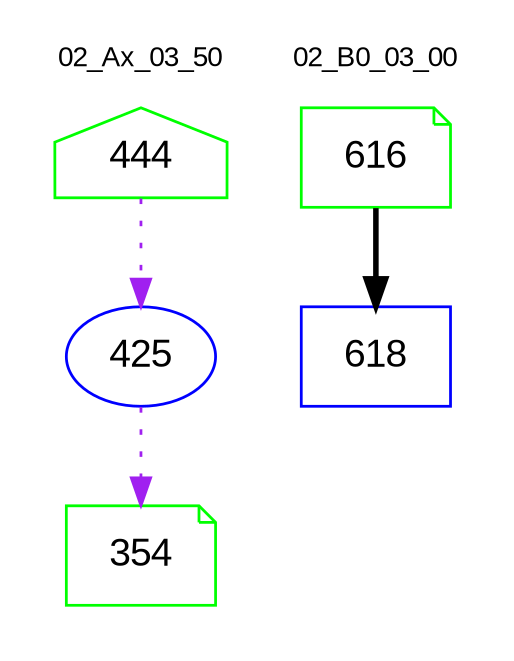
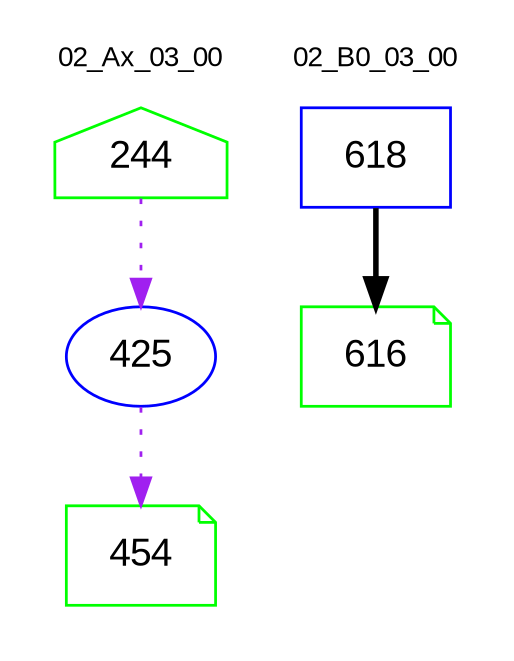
cluster "02_Ax_03_50": label "02_Ax_03_50" -> "02_Ax_03_00"
node "444": label "444" -> "244"
edge "616" -> "618": reversed
node "354": label "354" -> "454"
